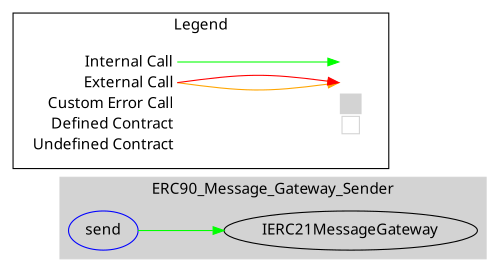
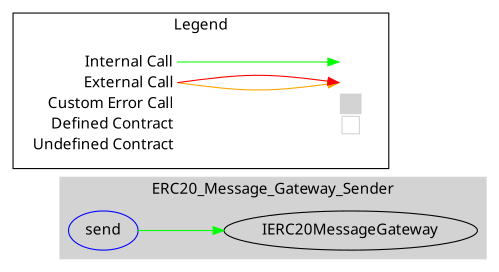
cluster "ERC90_Message_Gateway_Sender": label "ERC90_Message_Gateway_Sender" -> "ERC20_Message_Gateway_Sender"
node "IERC21MessageGateway": label "IERC21MessageGateway" -> "IERC20MessageGateway"
